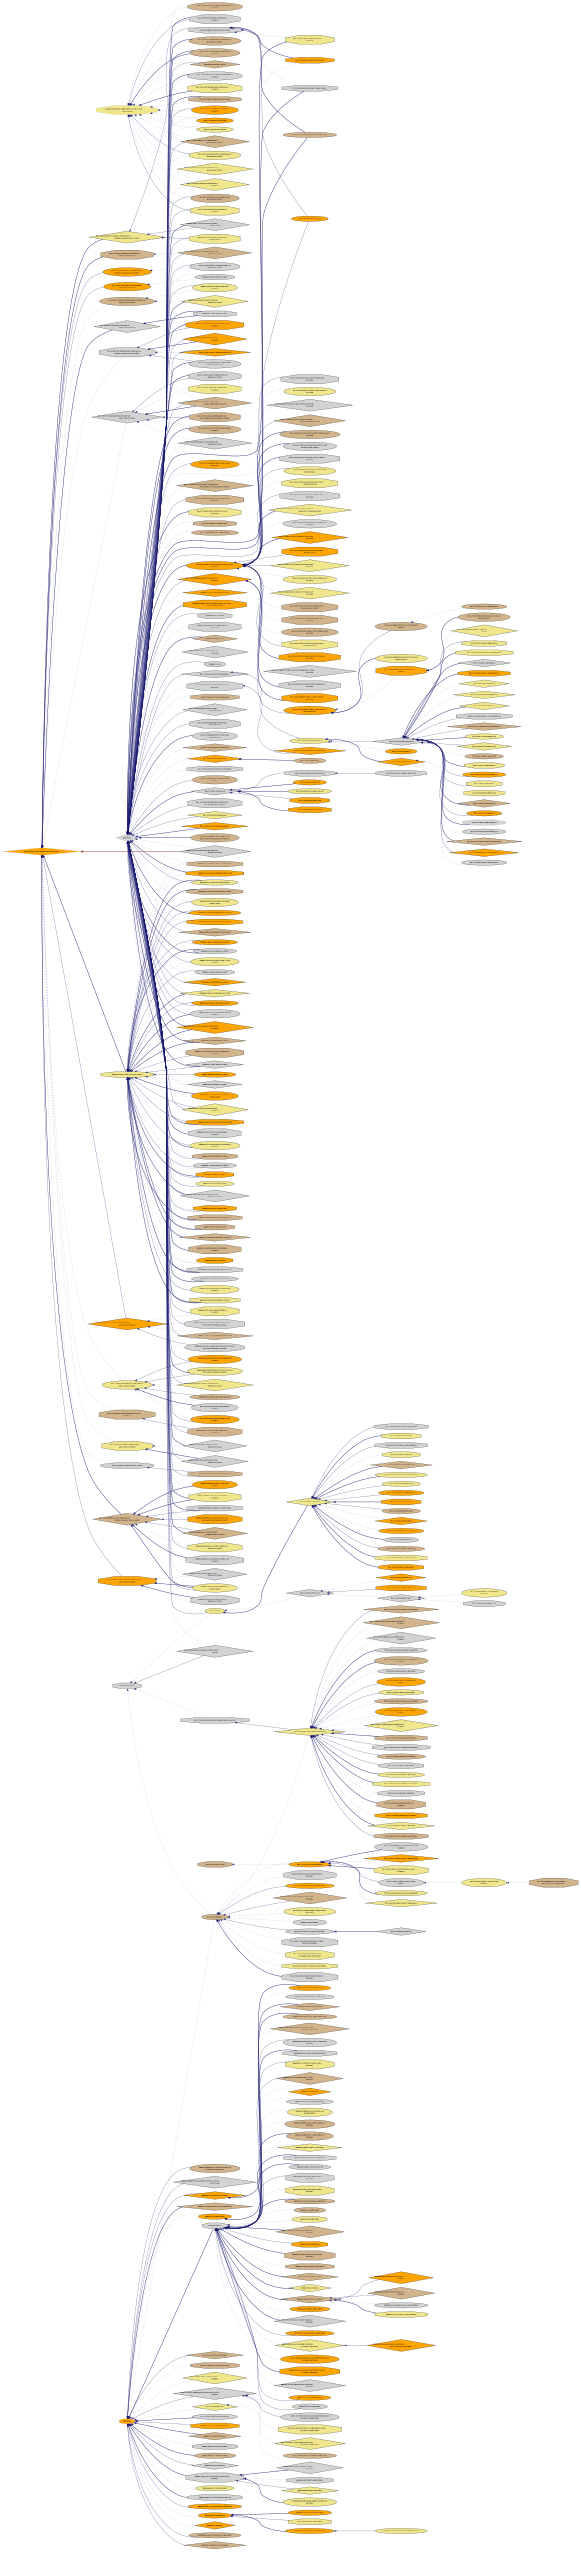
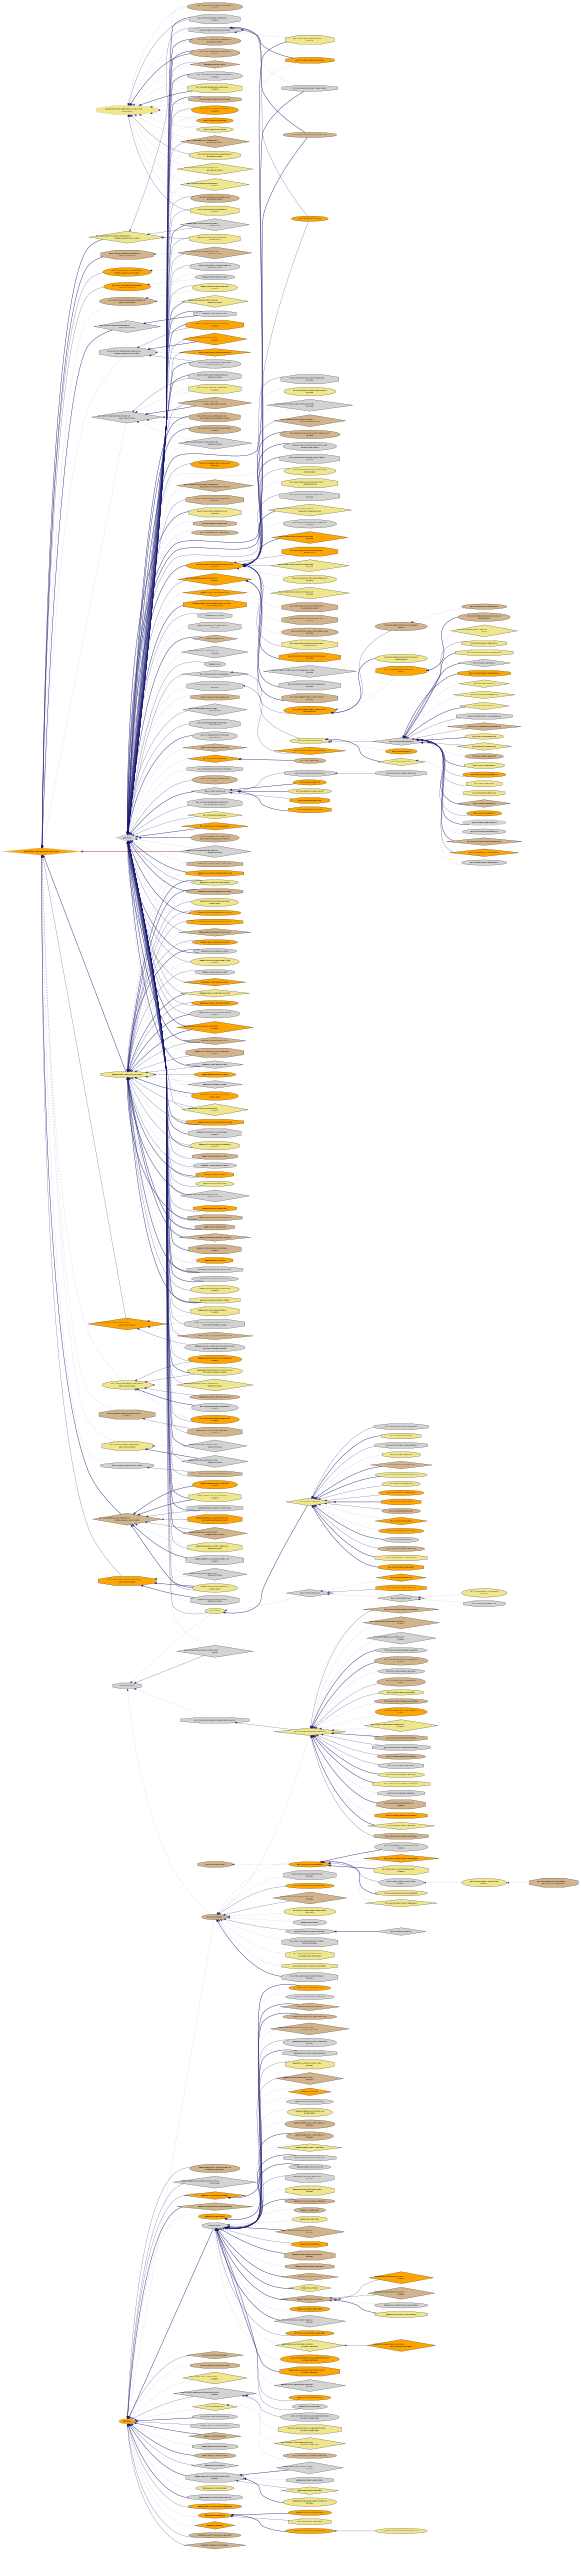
node "qSlicerSegmentEditorScripted Effect": fillcolor orange -> tan
node "qSlicerCoreModule": fillcolor orange -> khaki
edge "qMRMLCoordinatesWidgetPlugin" -> "QObject": added
edge "qMRMLNodeComboBoxPlugin" -> "qMRMLWidgetsAbstractPlugin": style bold -> solid
node "qSlicerTerminologiesModule Widget": fillcolor orange -> tan
node "qMRMLAnnotationROIWidget": fillcolor orange -> lightgrey
